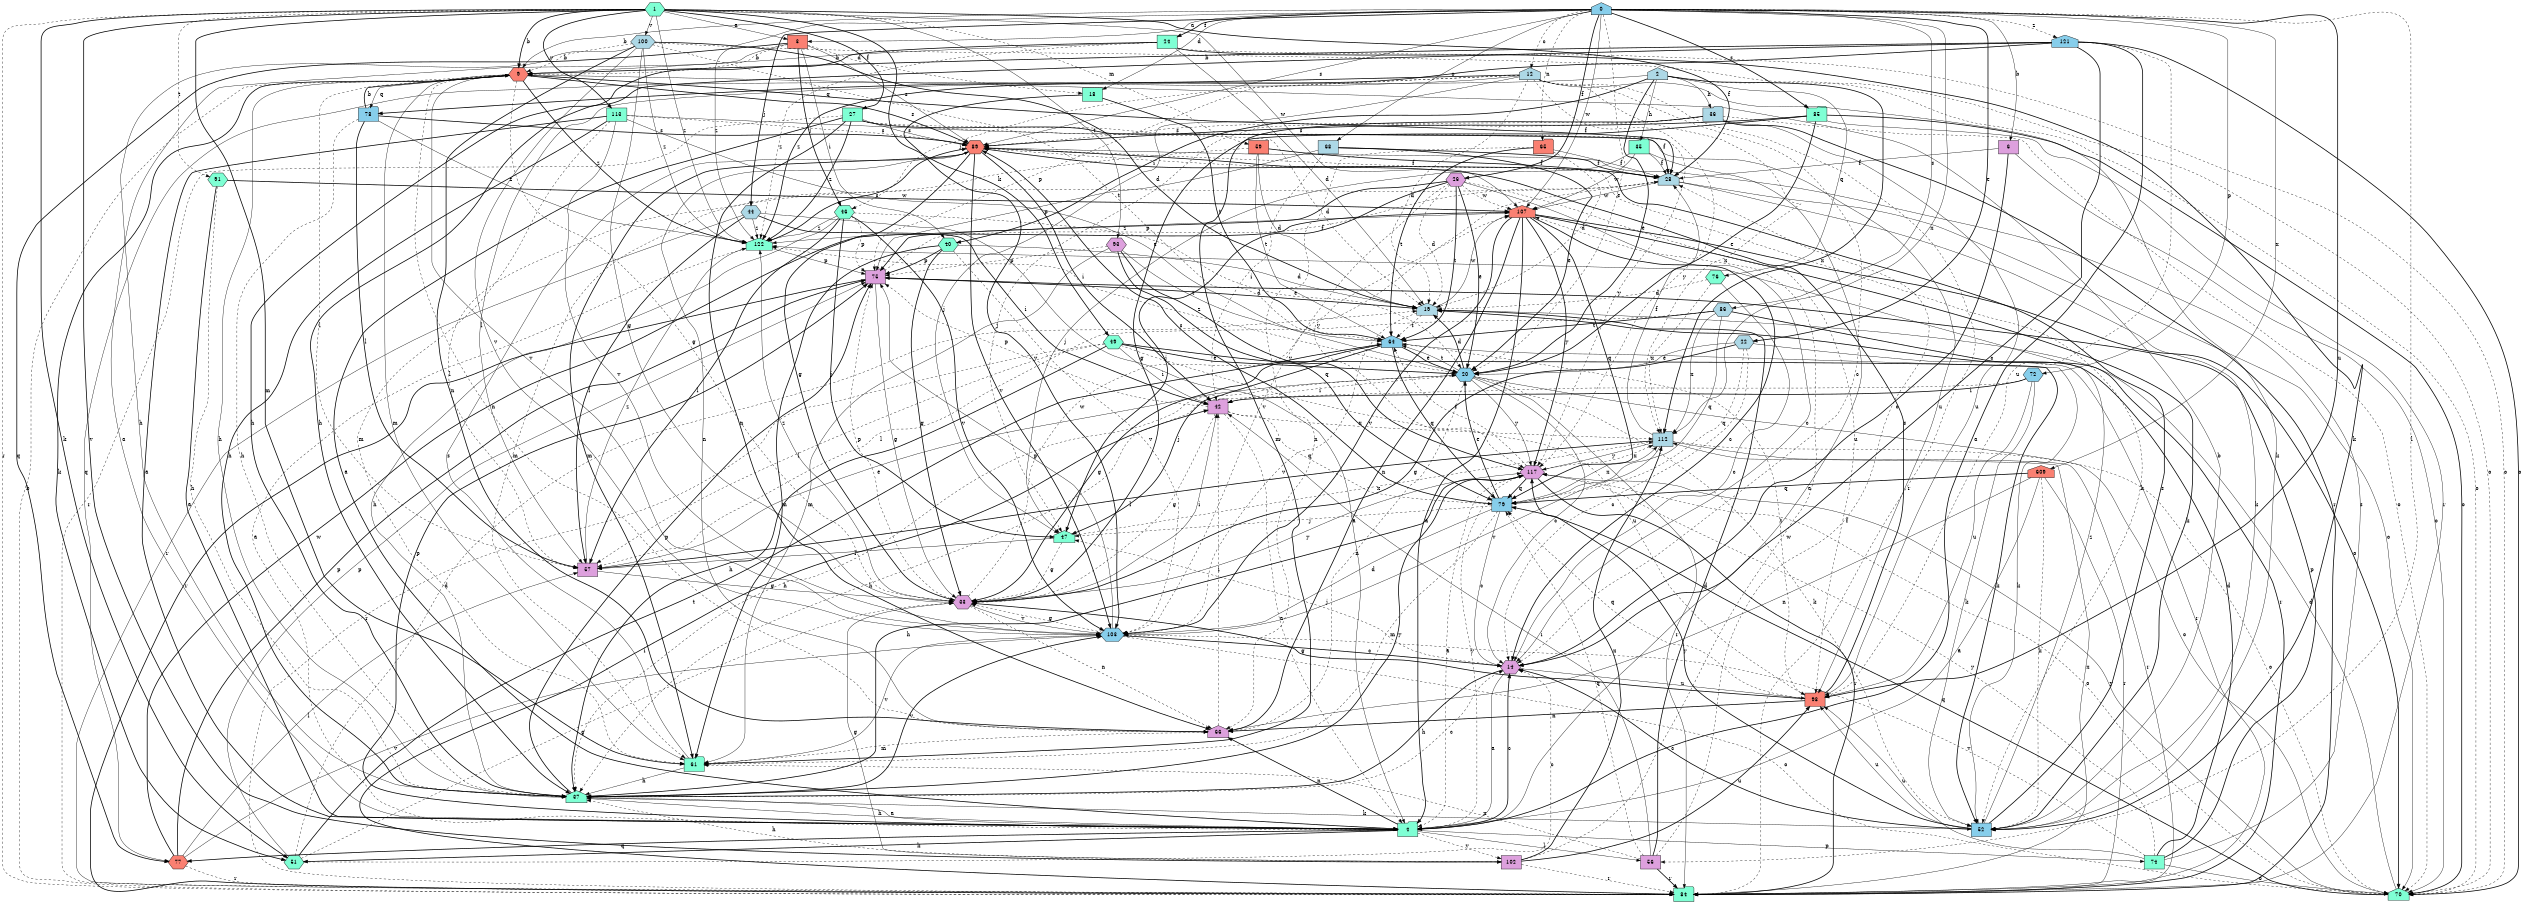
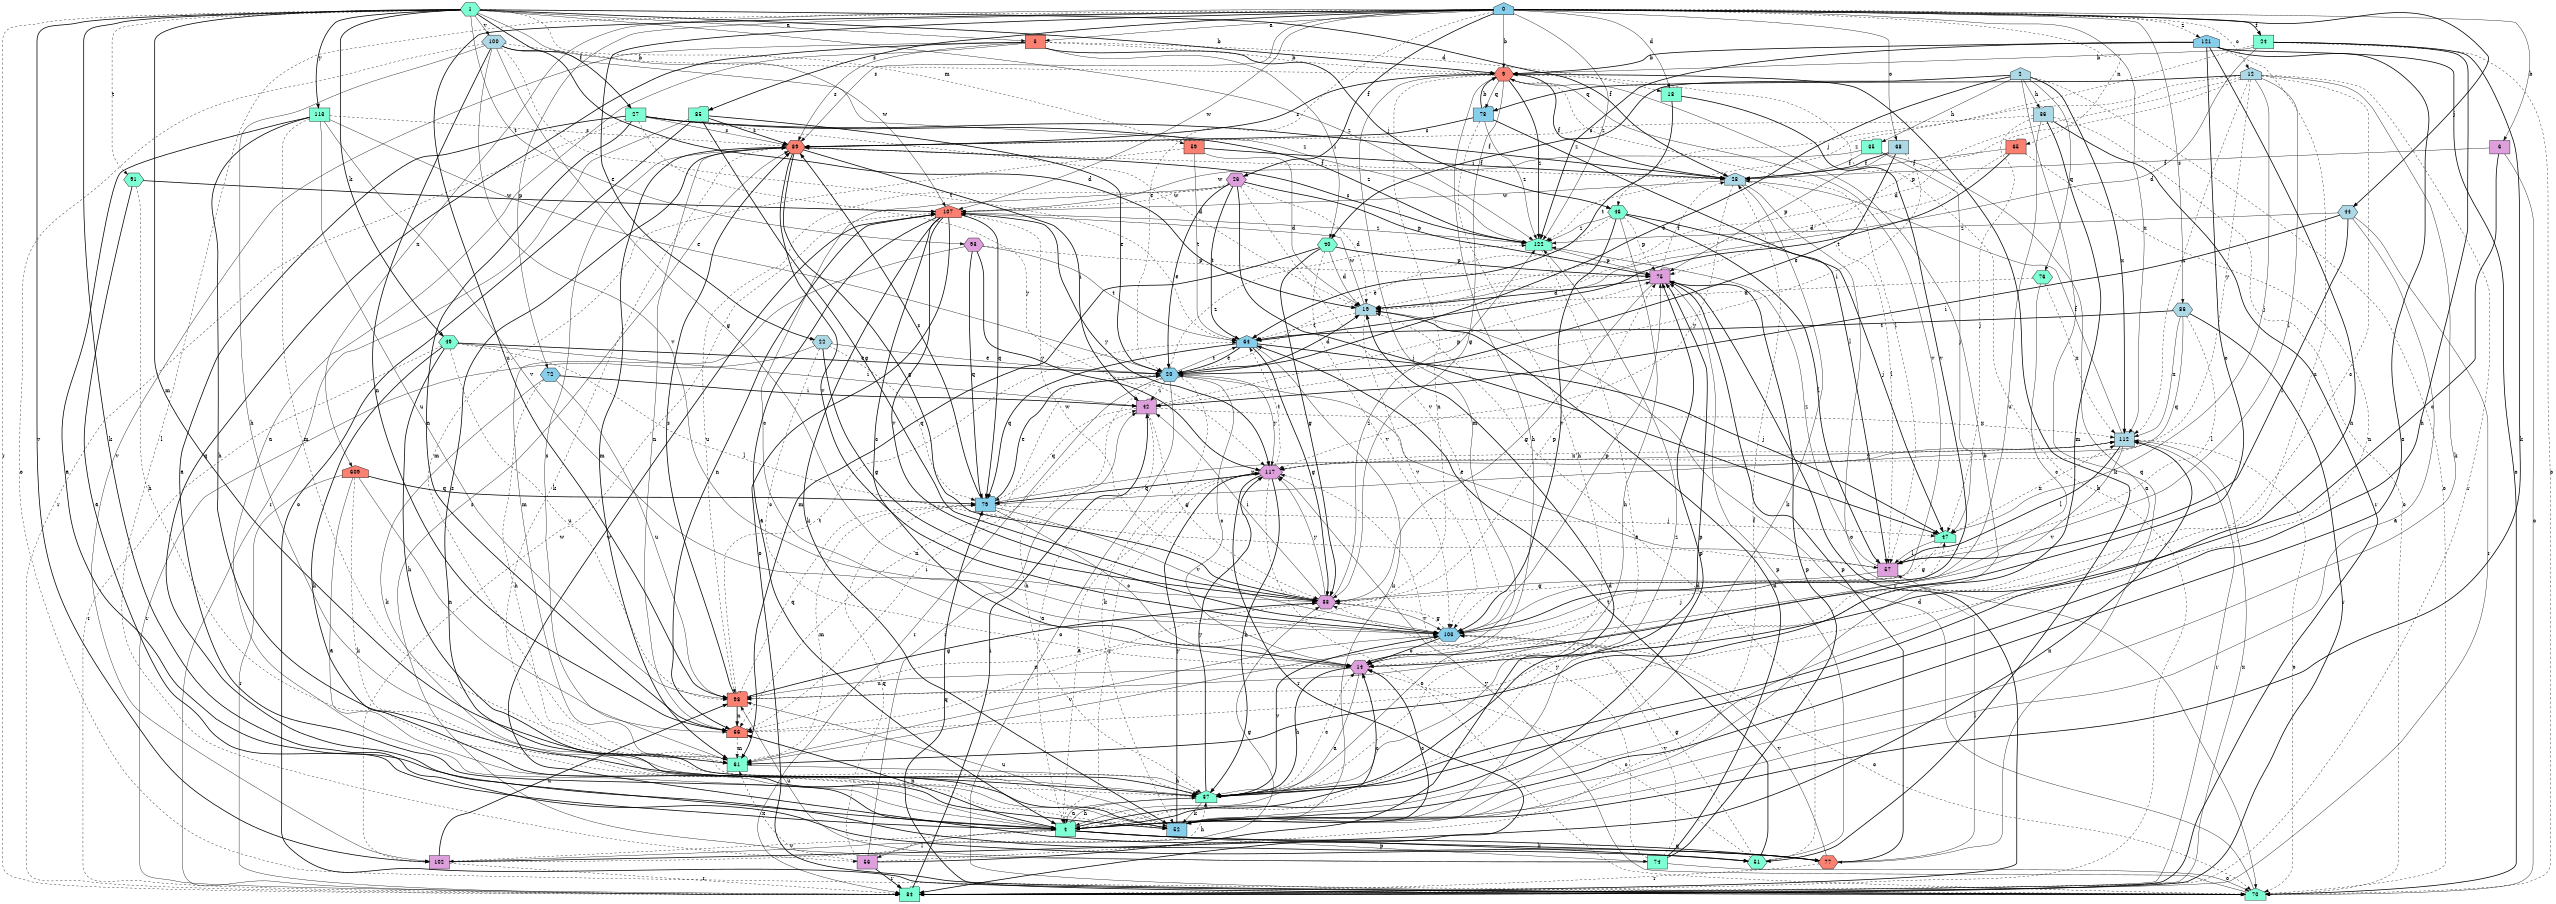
edge "3" -> "102": added, label "v"
edge "9" -> "33": style dashed -> solid
edge "79" -> "103": label "d" -> "v"
node "66": fillcolor plum -> salmon
